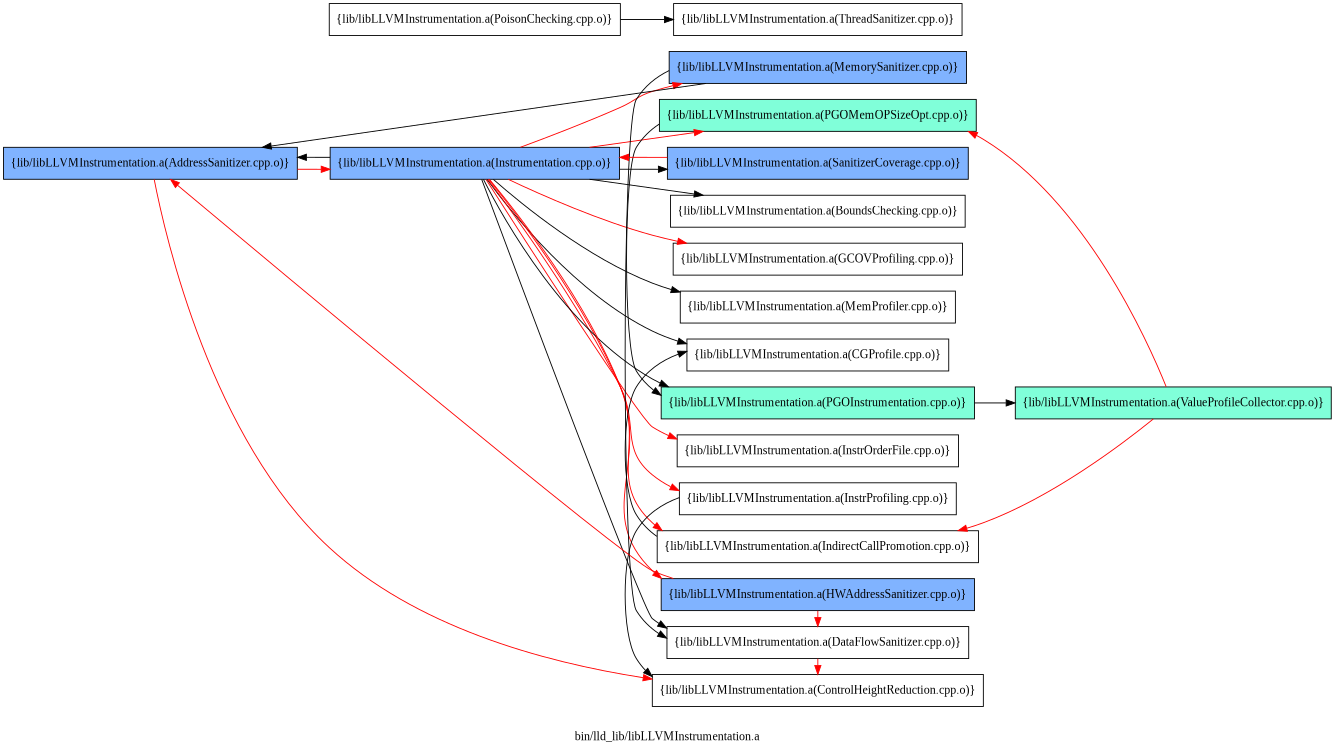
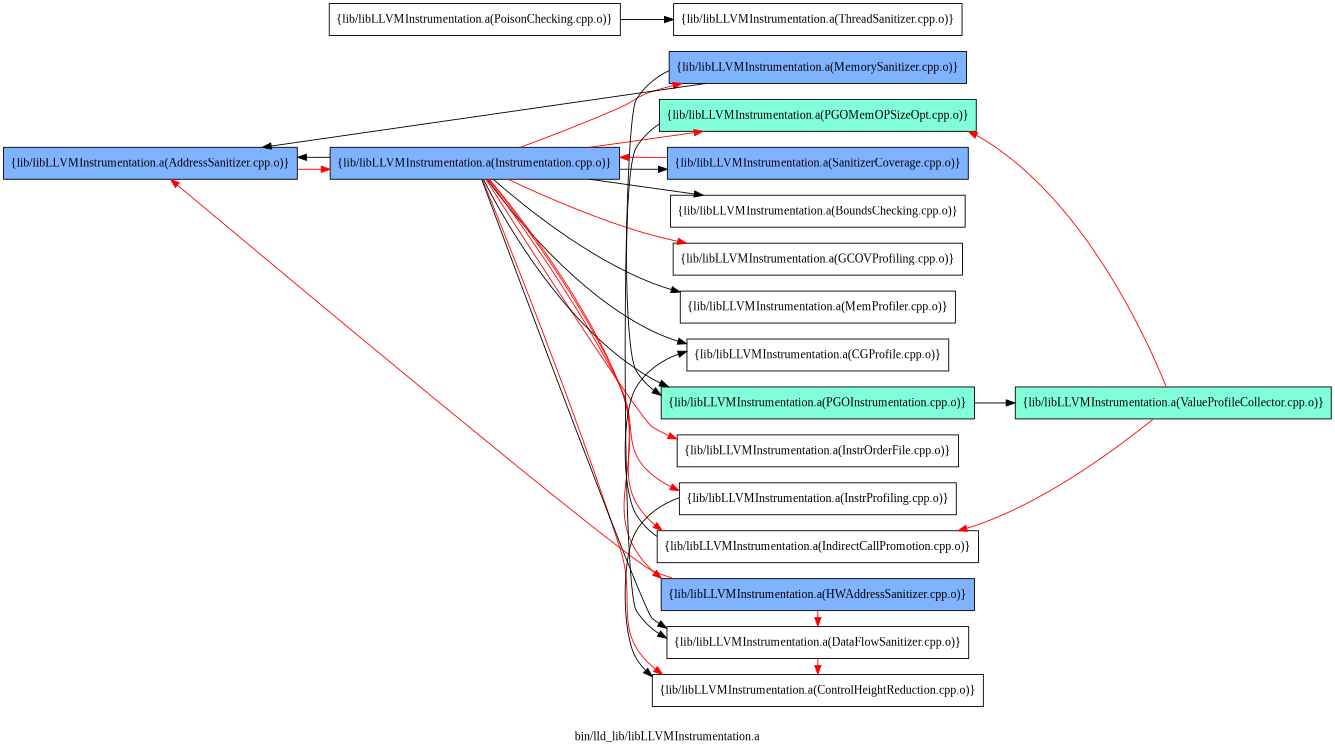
edge "{lib/libLLVMInstrumentation.a(AddressSanitizer.cpp.o)}" -> "{lib/libLLVMInstrumentation.a(ControlHeightReduction.cpp.o)}": now "{lib/libLLVMInstrumentation.a(Instrumentation.cpp.o)}" -> "{lib/libLLVMInstrumentation.a(ControlHeightReduction.cpp.o)}"
